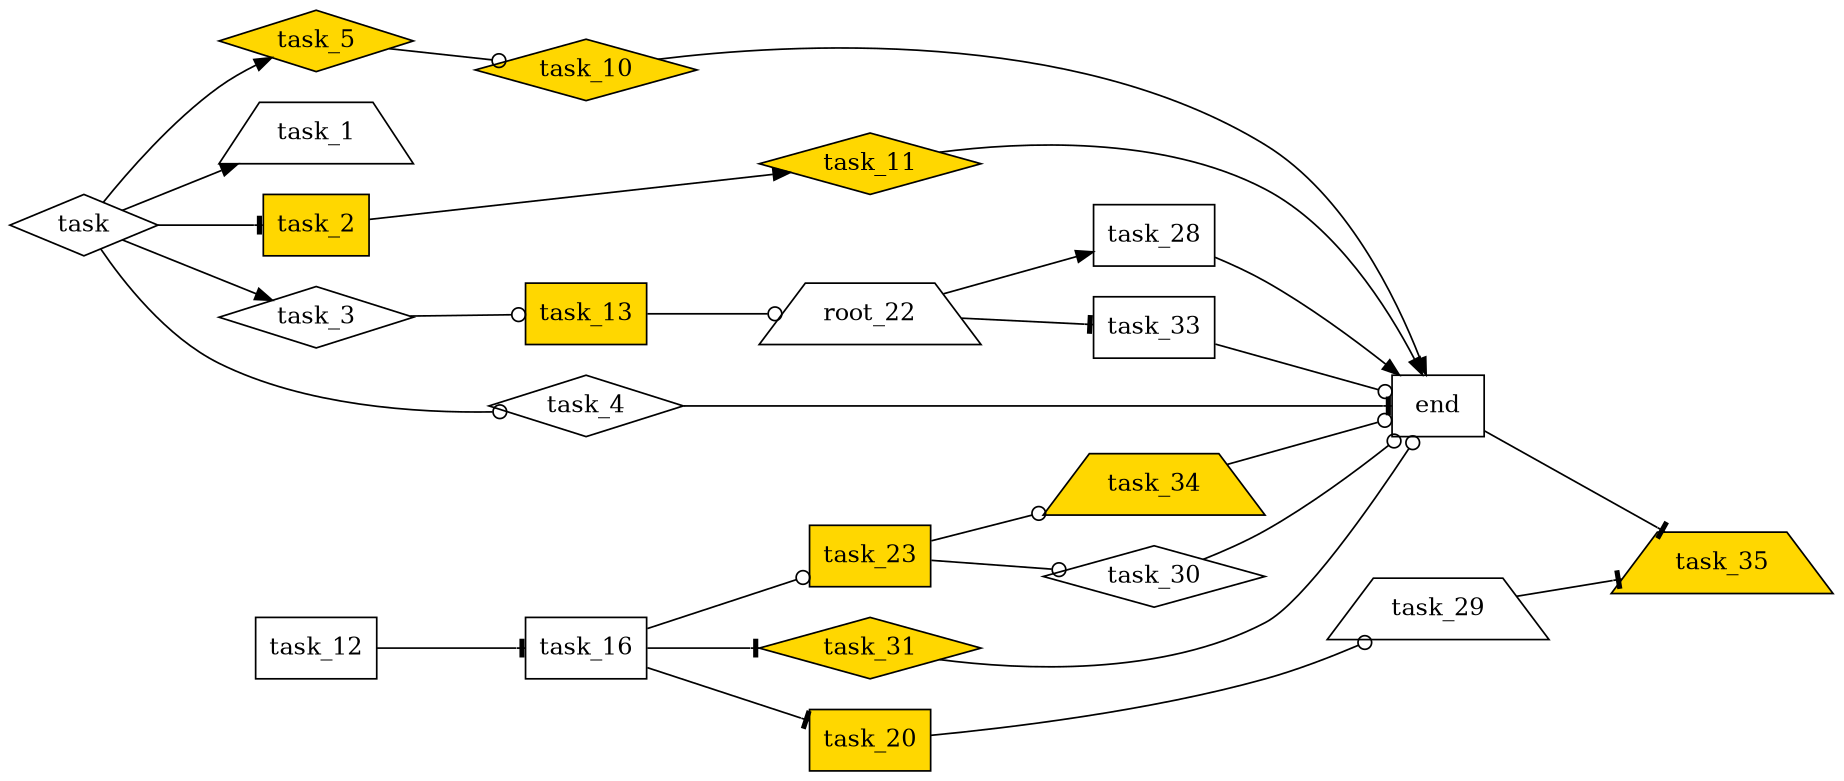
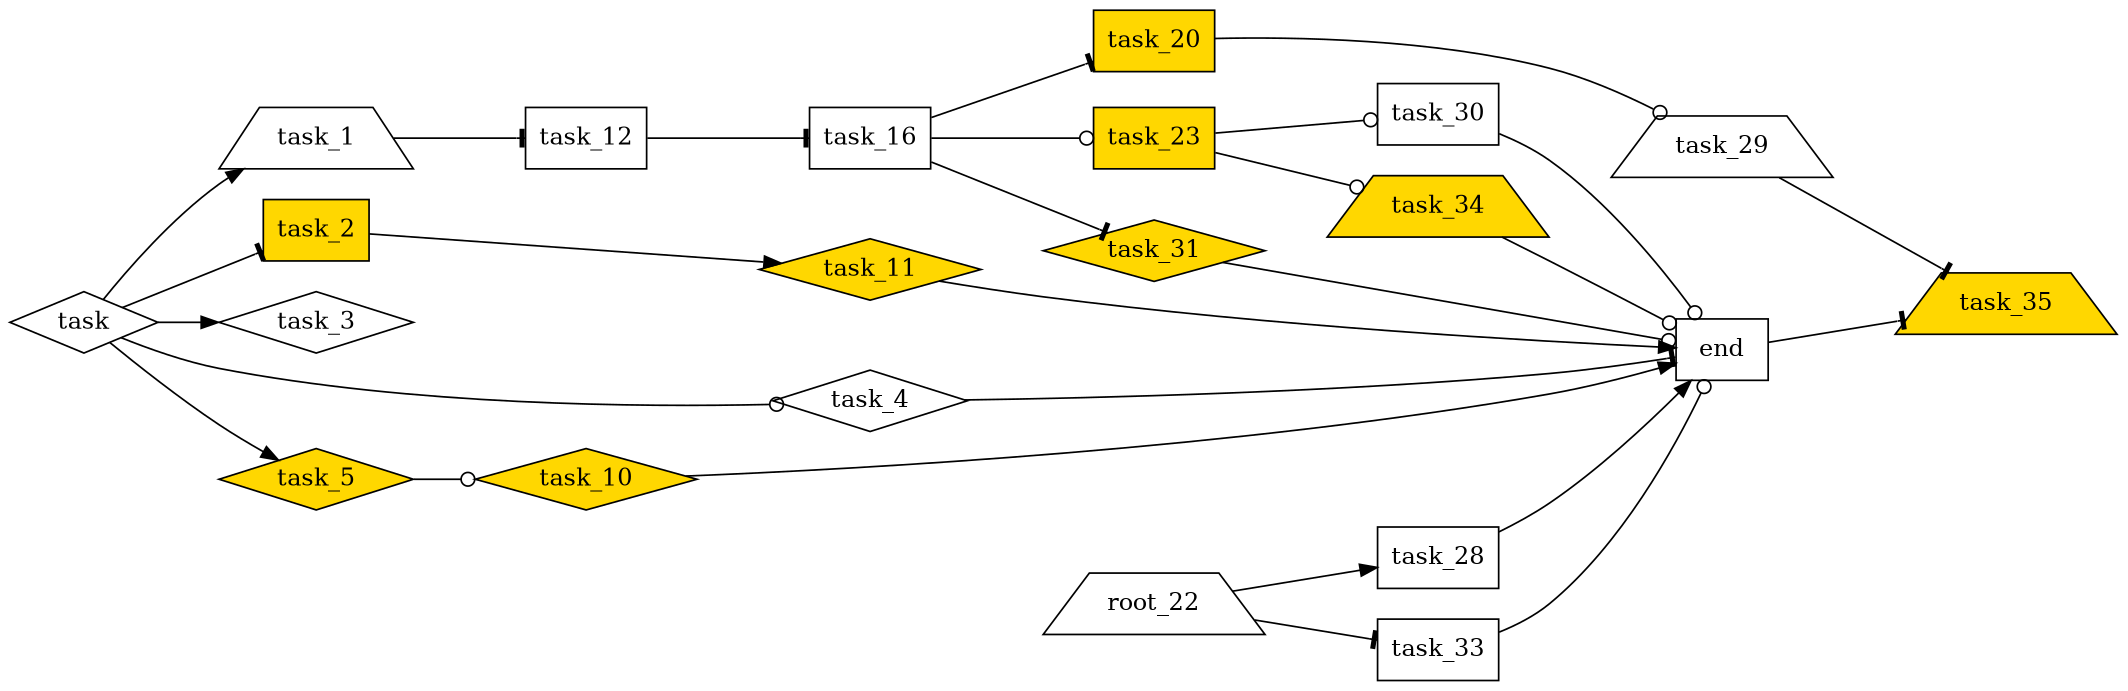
edge "task_1" -> "task_12": added
node "task_13": removed
node "task_30": shape diamond -> box
